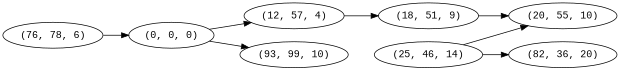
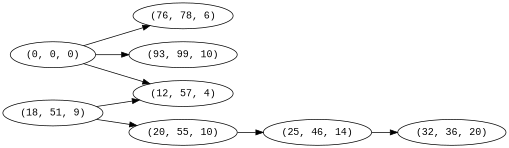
edge "(12, 57, 4)" -> "(18, 51, 9)": reversed
edge "(76, 78, 6)" -> "(0, 0, 0)": reversed
edge "(25, 46, 14)" -> "(20, 55, 10)": reversed
node "(82, 36, 20)": label "(82, 36, 20)" -> "(32, 36, 20)"
